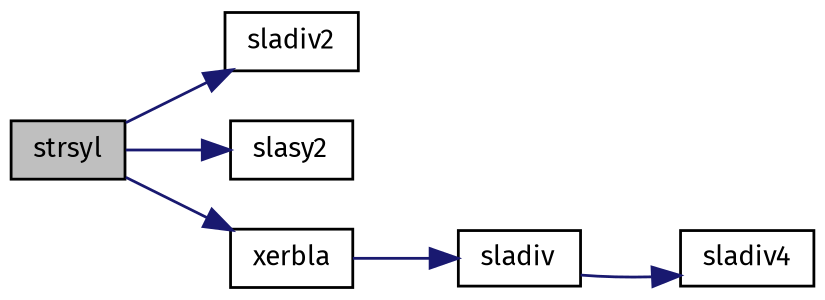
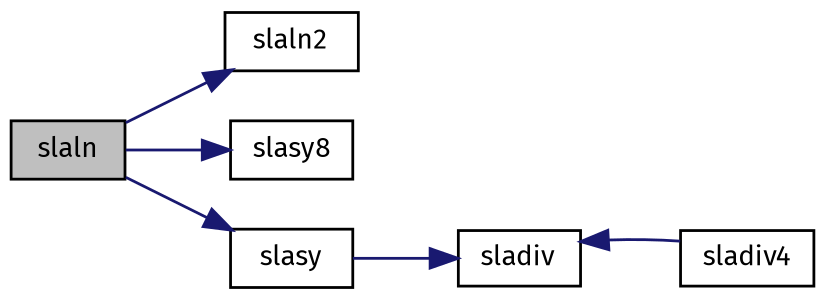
node "sladiv2": label "sladiv2" -> "slaln2"
node "strsyl": label "strsyl" -> "slaln"
node "slasy2": label "slasy2" -> "slasy8"
node "xerbla": label "xerbla" -> "slasy"
edge "sladiv" -> "sladiv4": reversed
